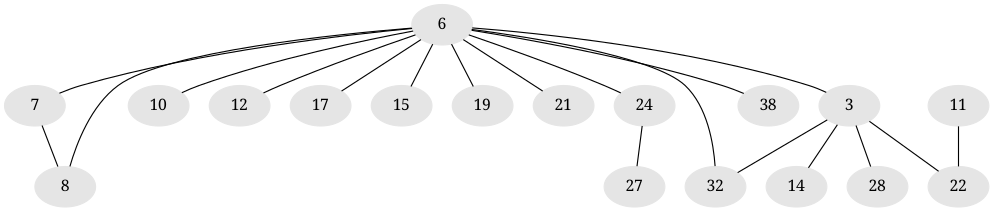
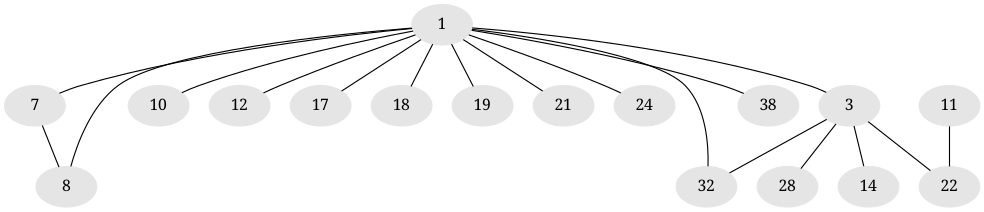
node "6": label "6" -> "1"
node "15": label "15" -> "18"
node "27": removed
